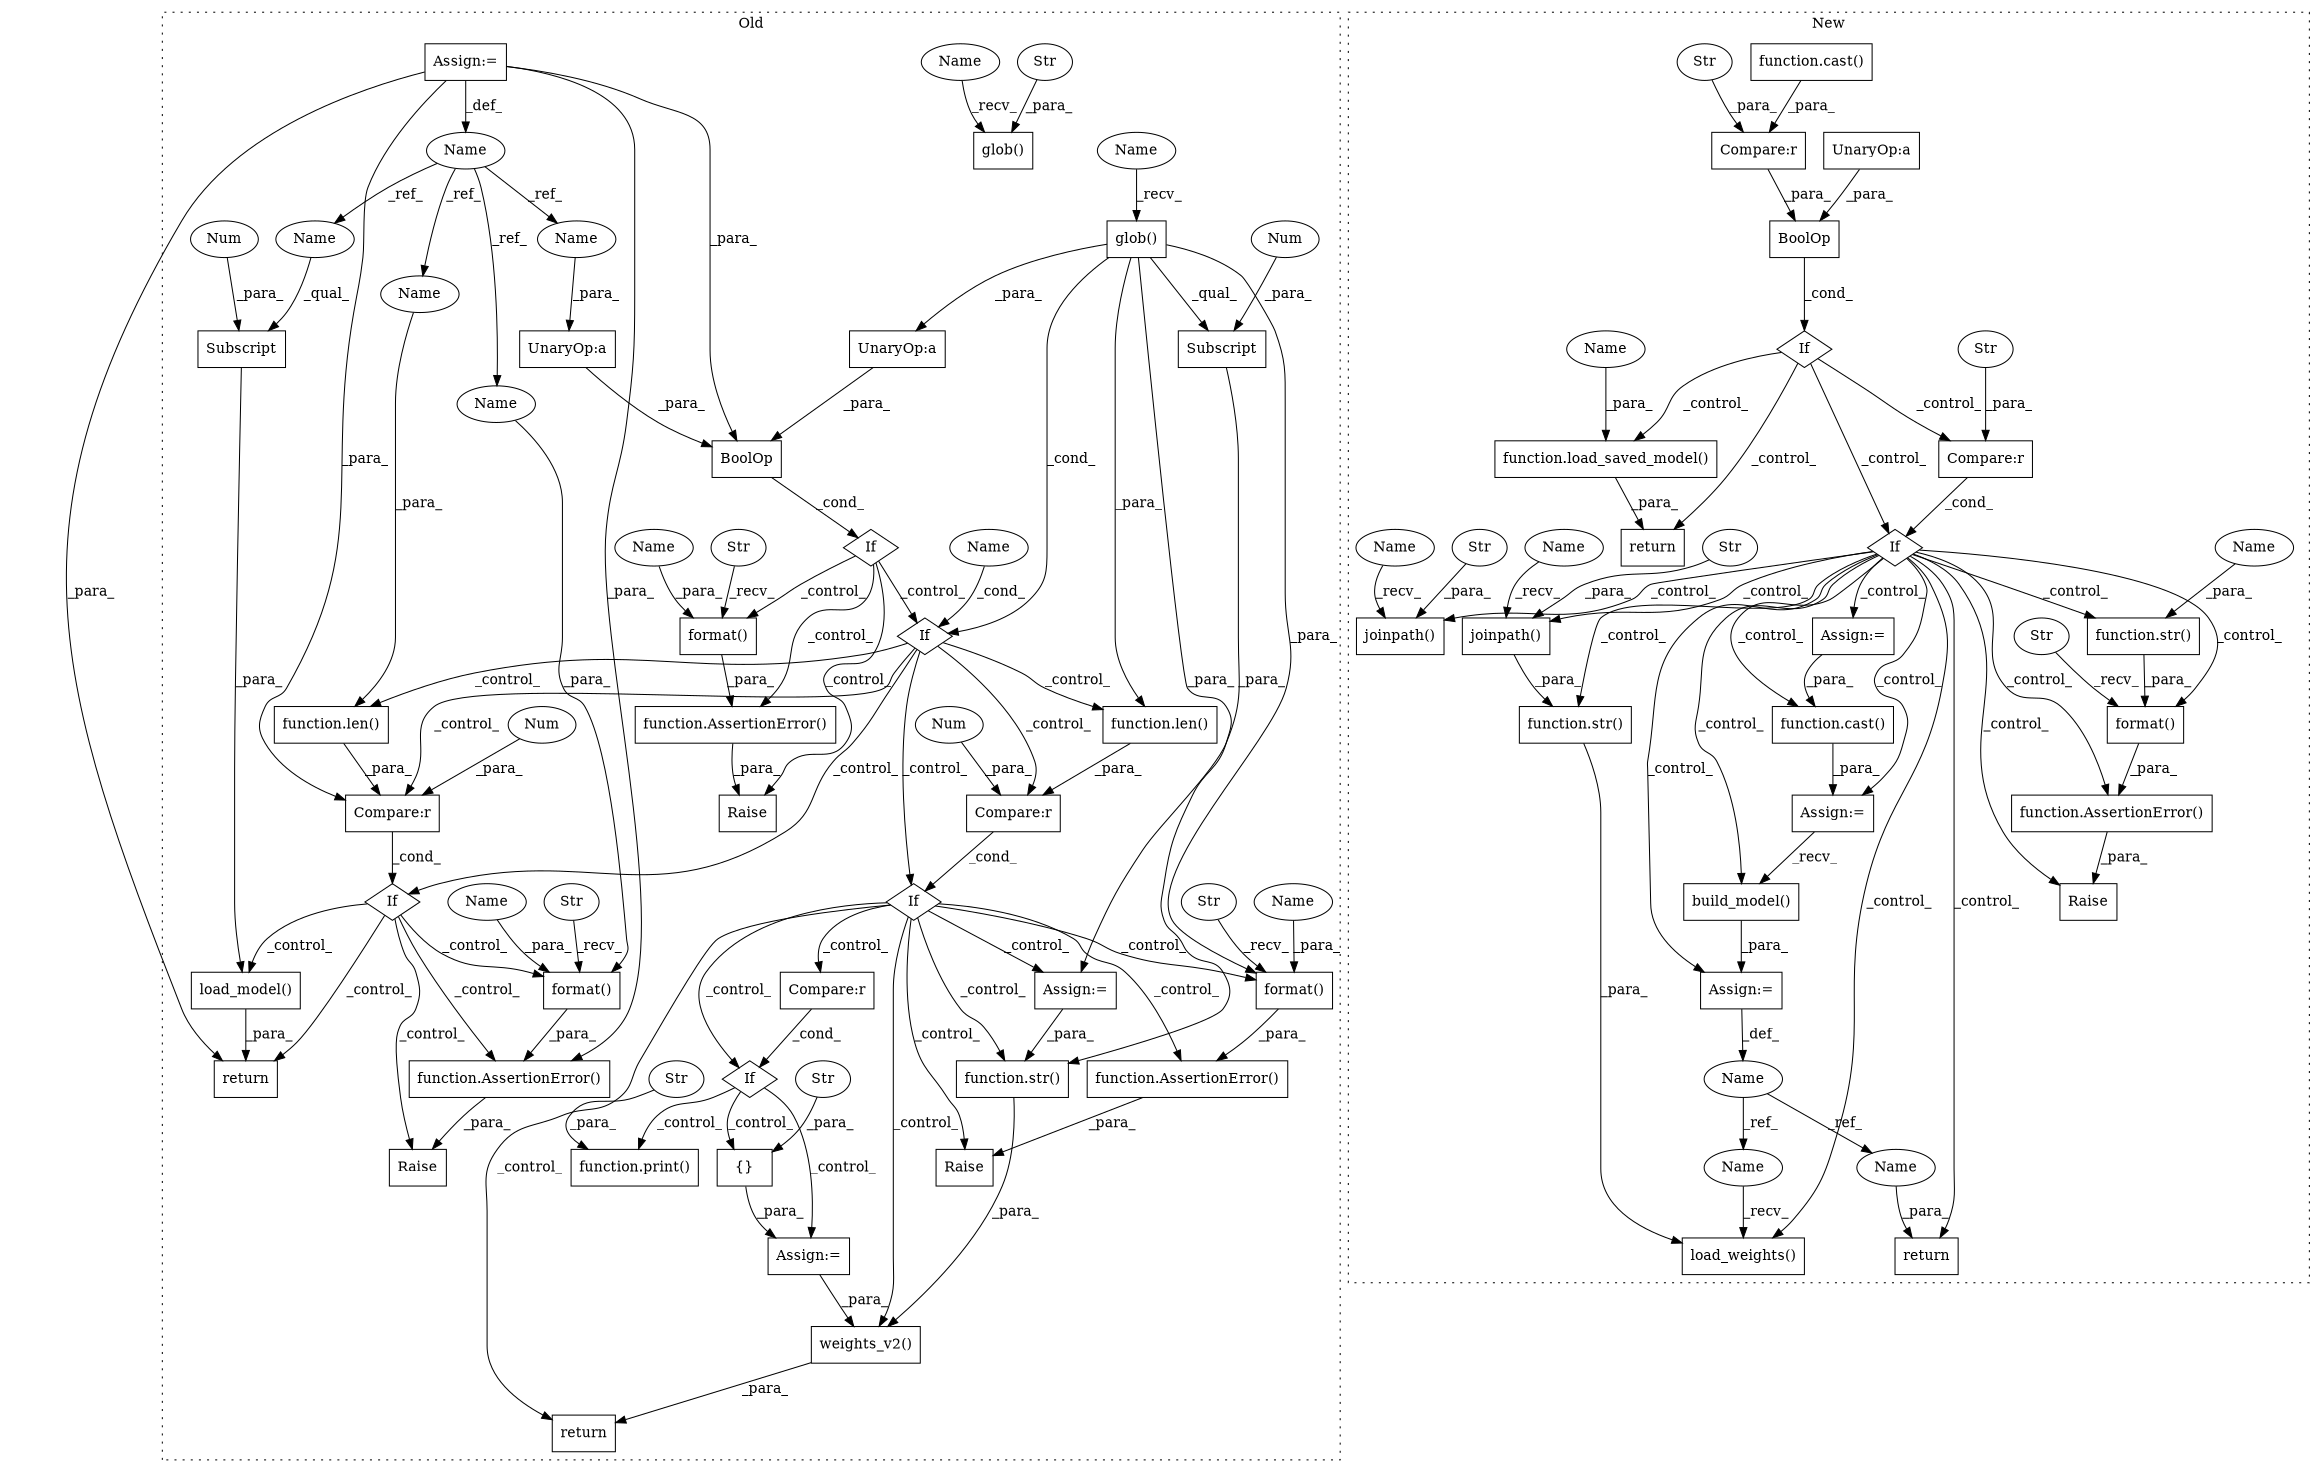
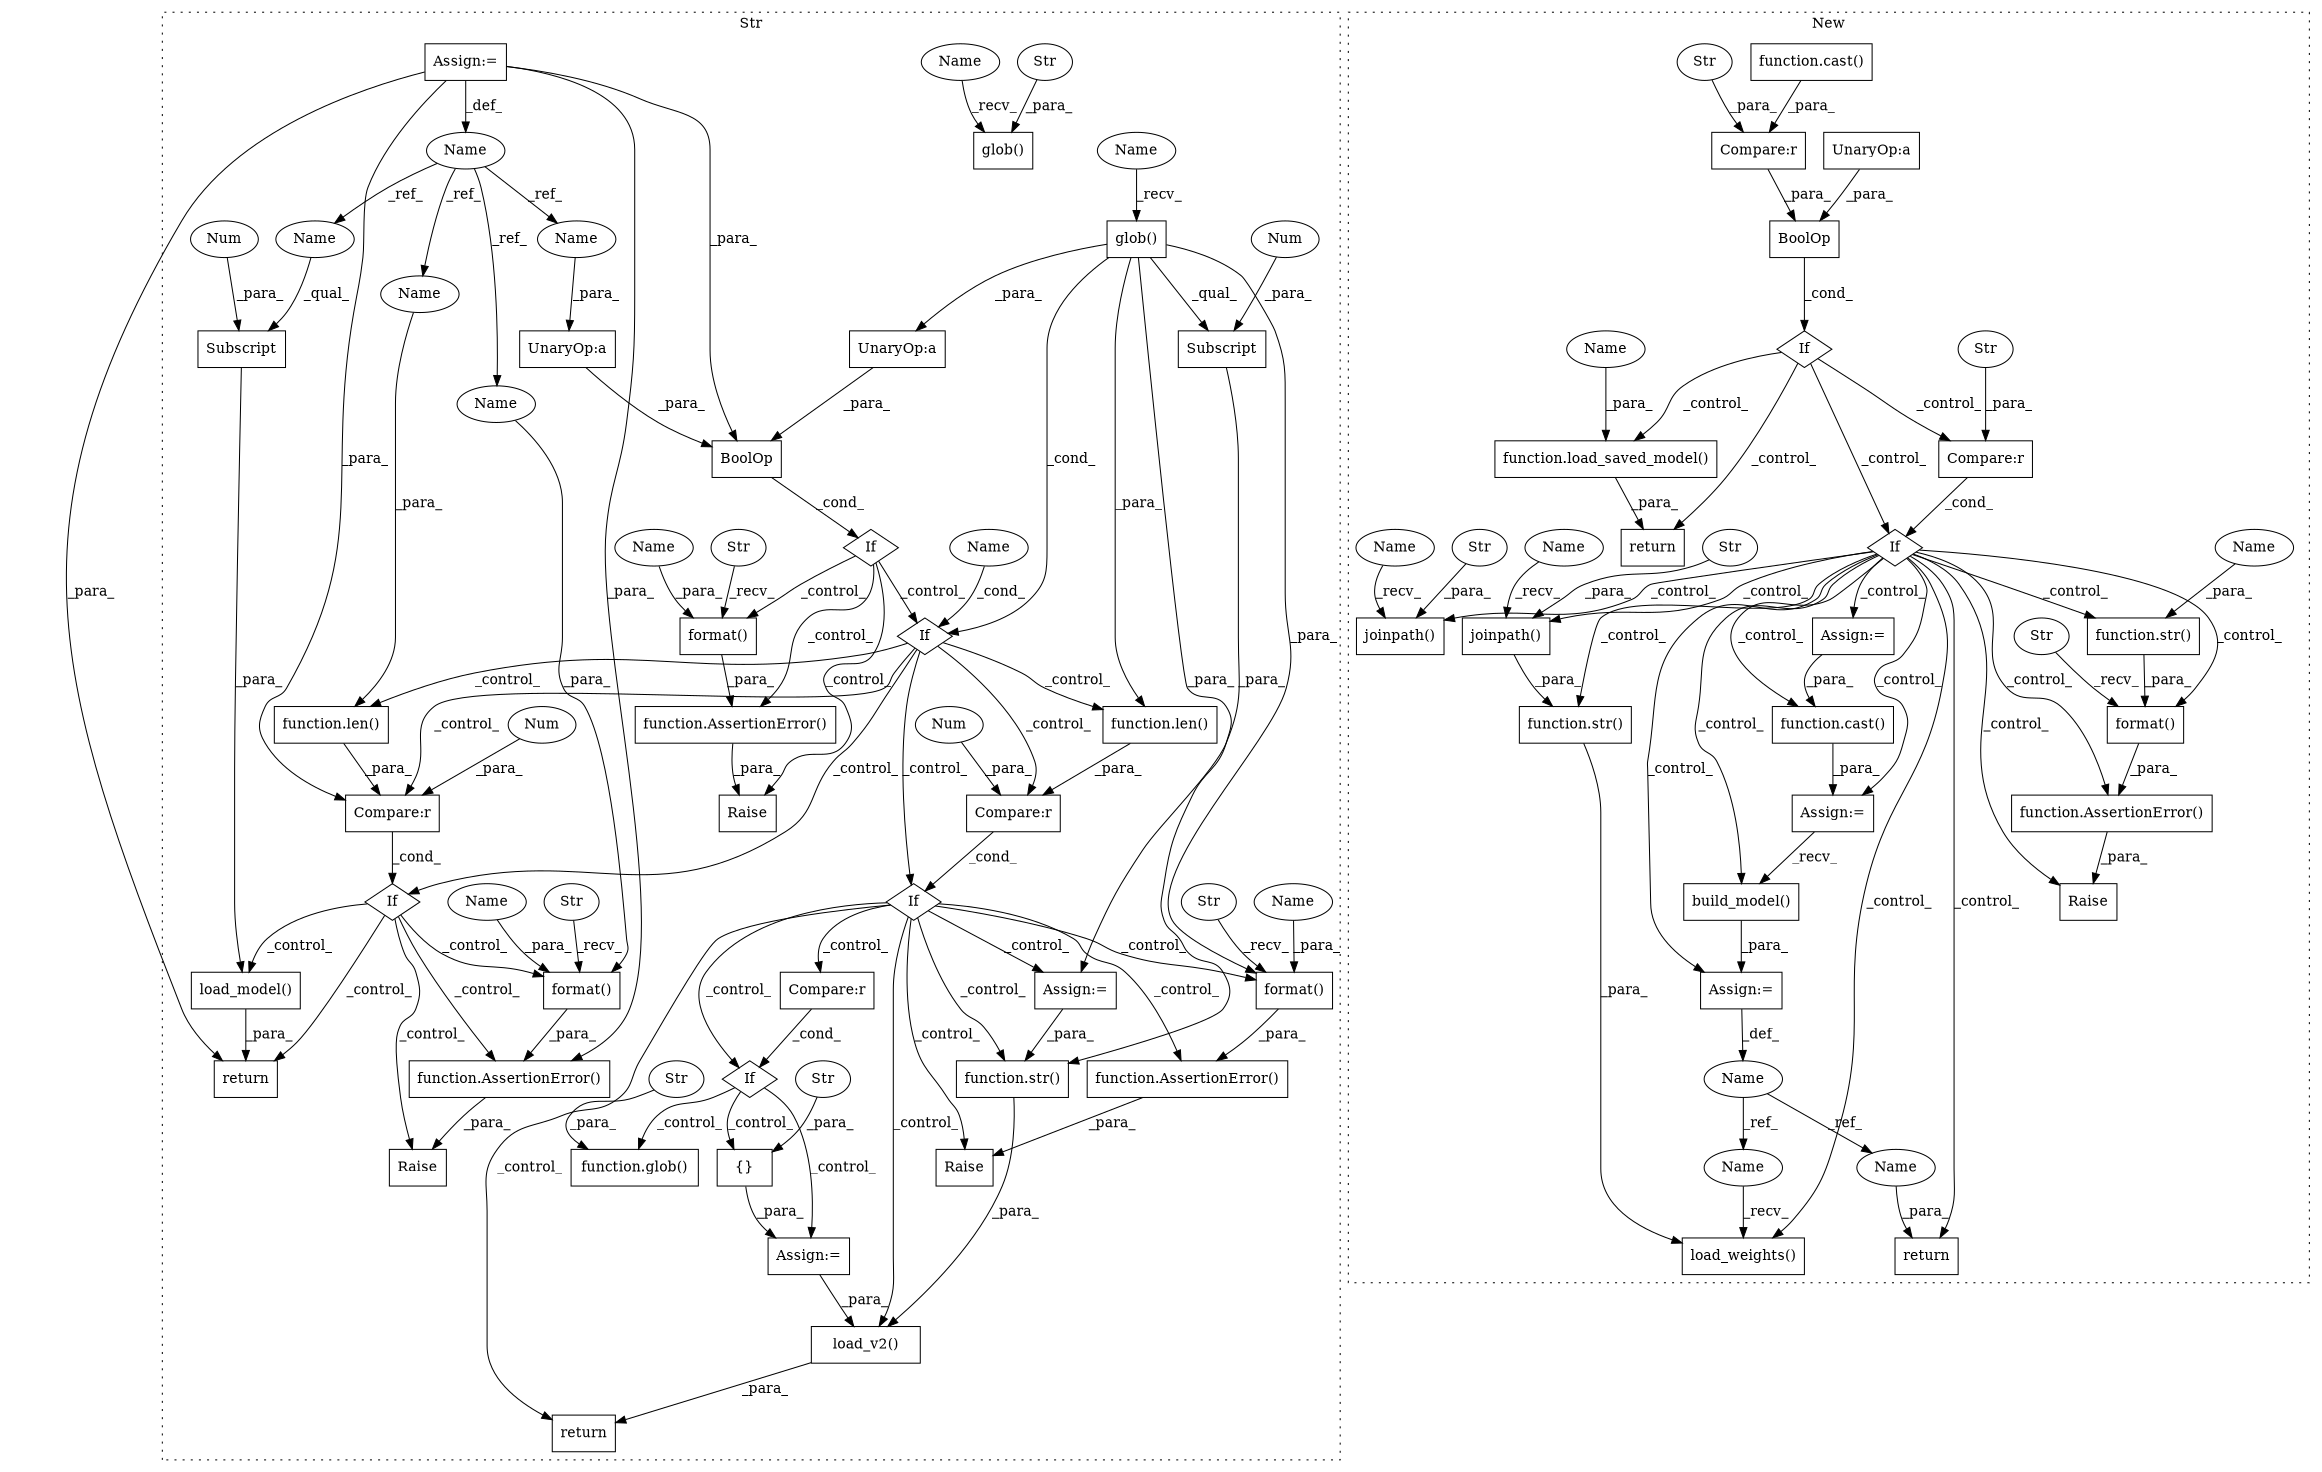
cluster "Old": label "Old" -> "Str"
node "function.print()": label "function.print()" -> "function.glob()"
node "weights_v2()": label "weights_v2()" -> "load_v2()"
